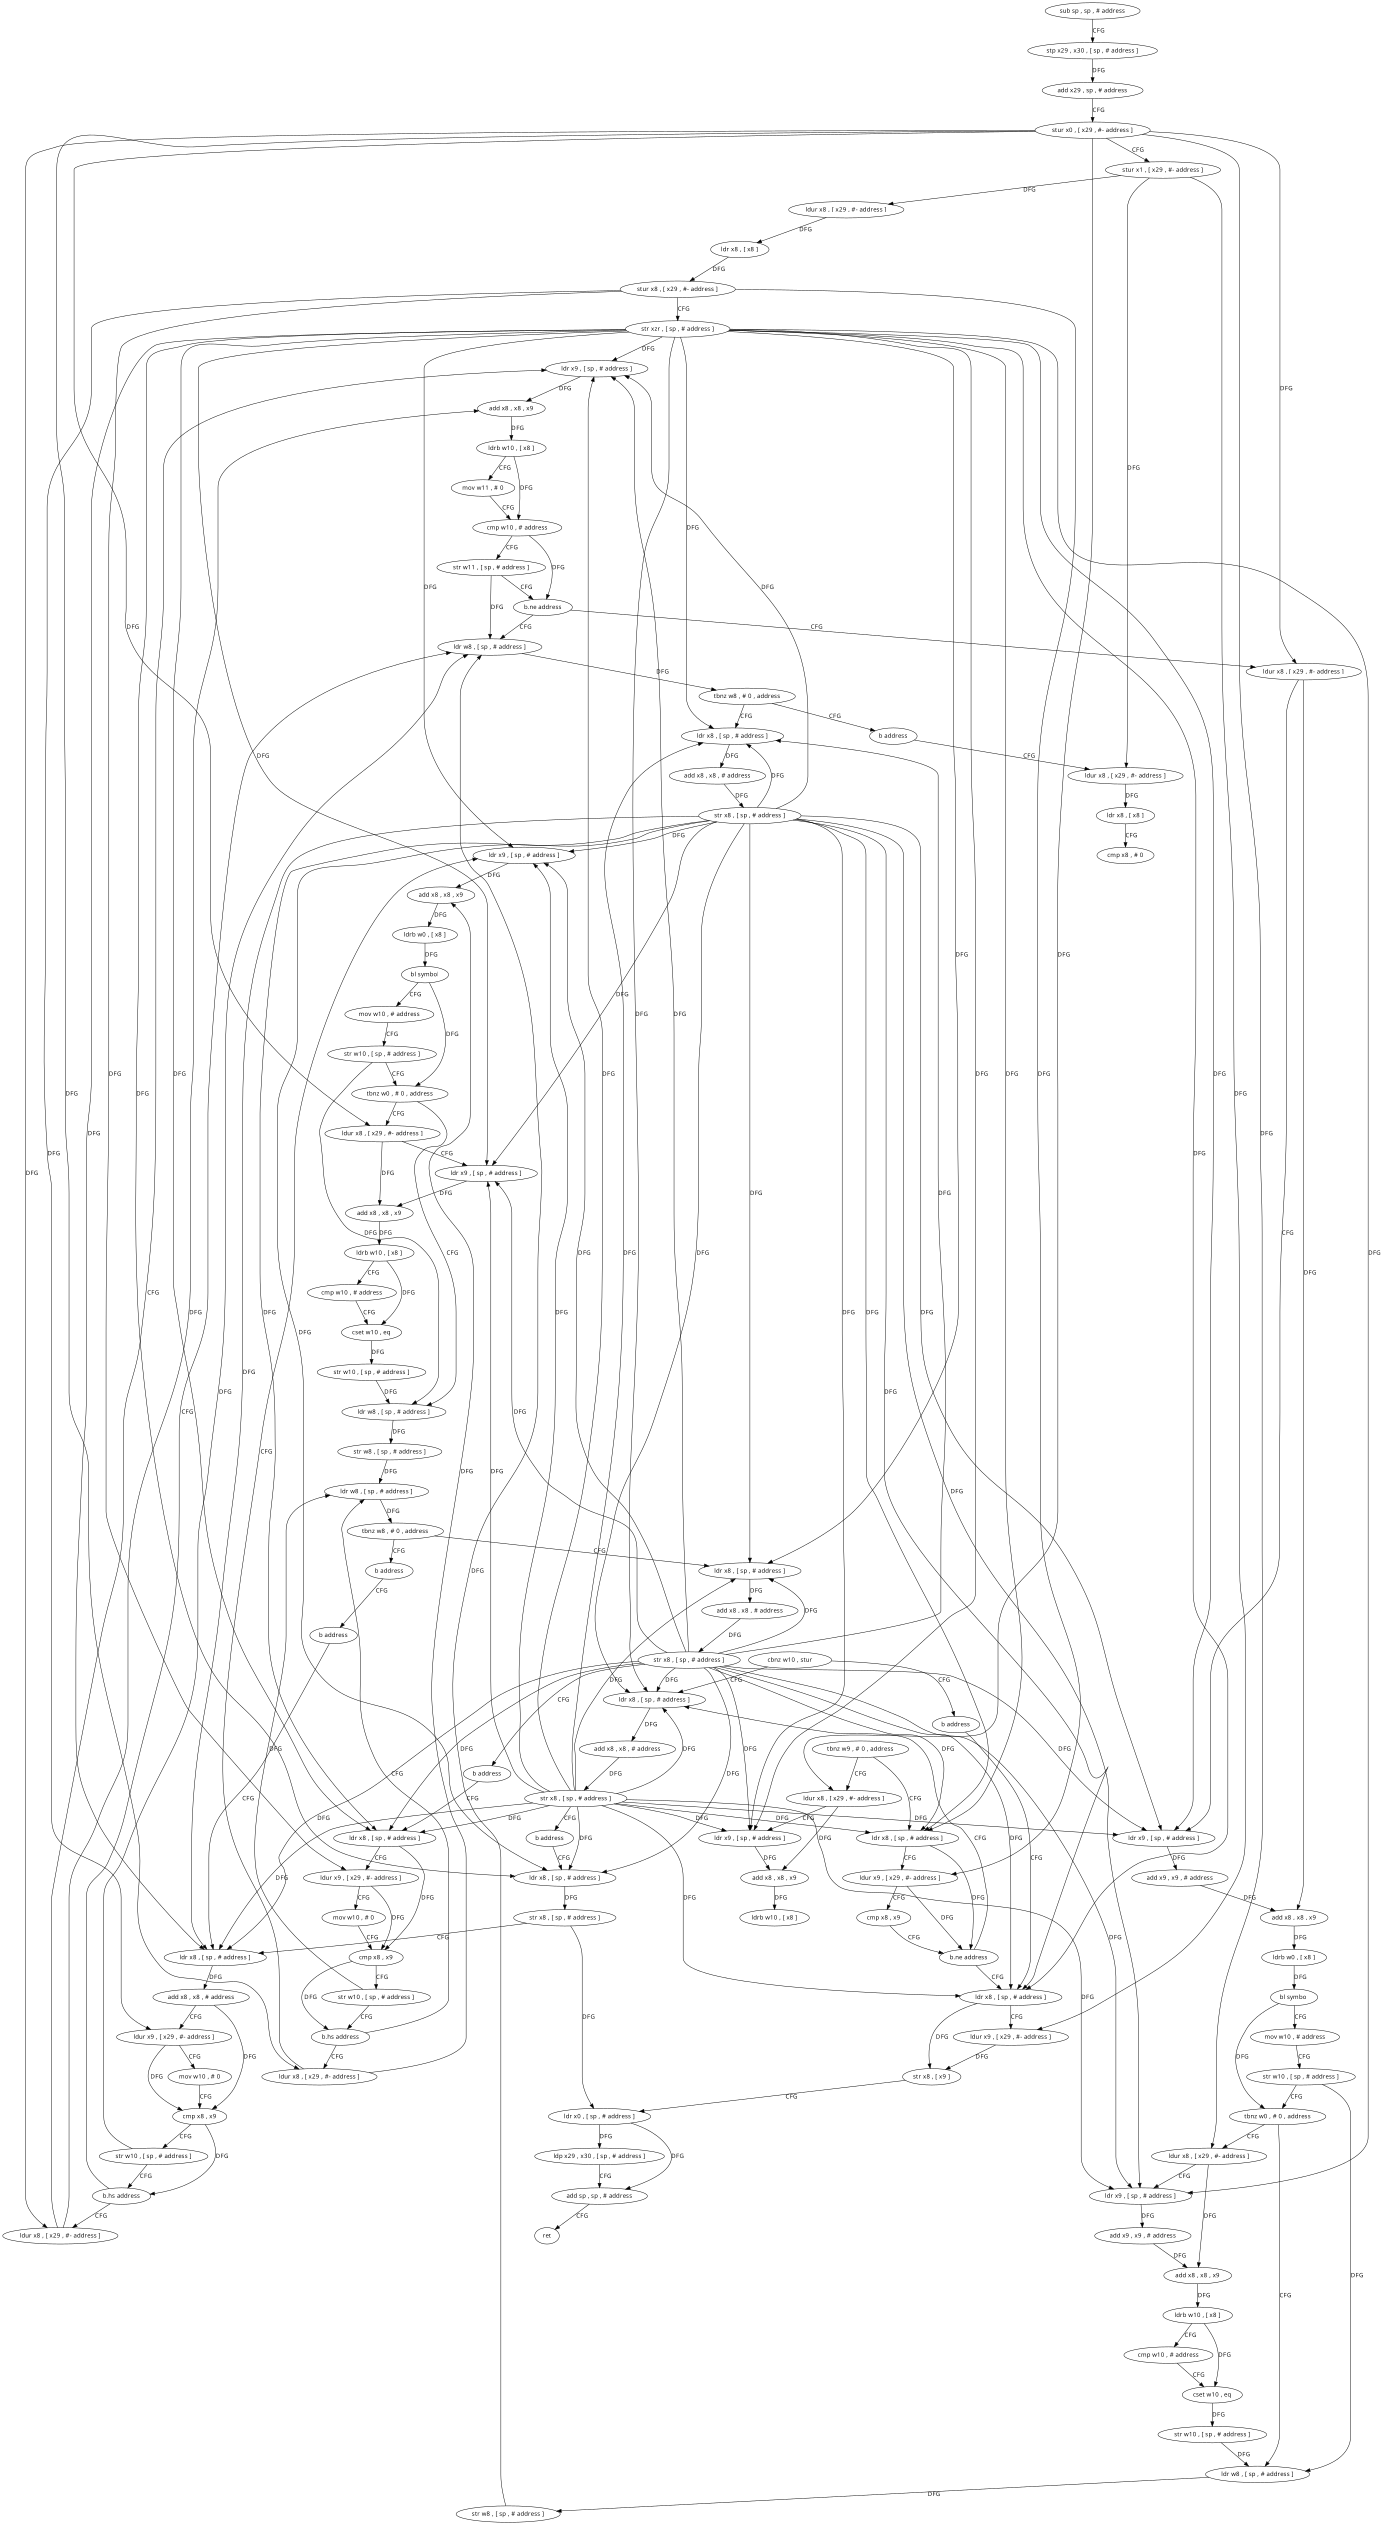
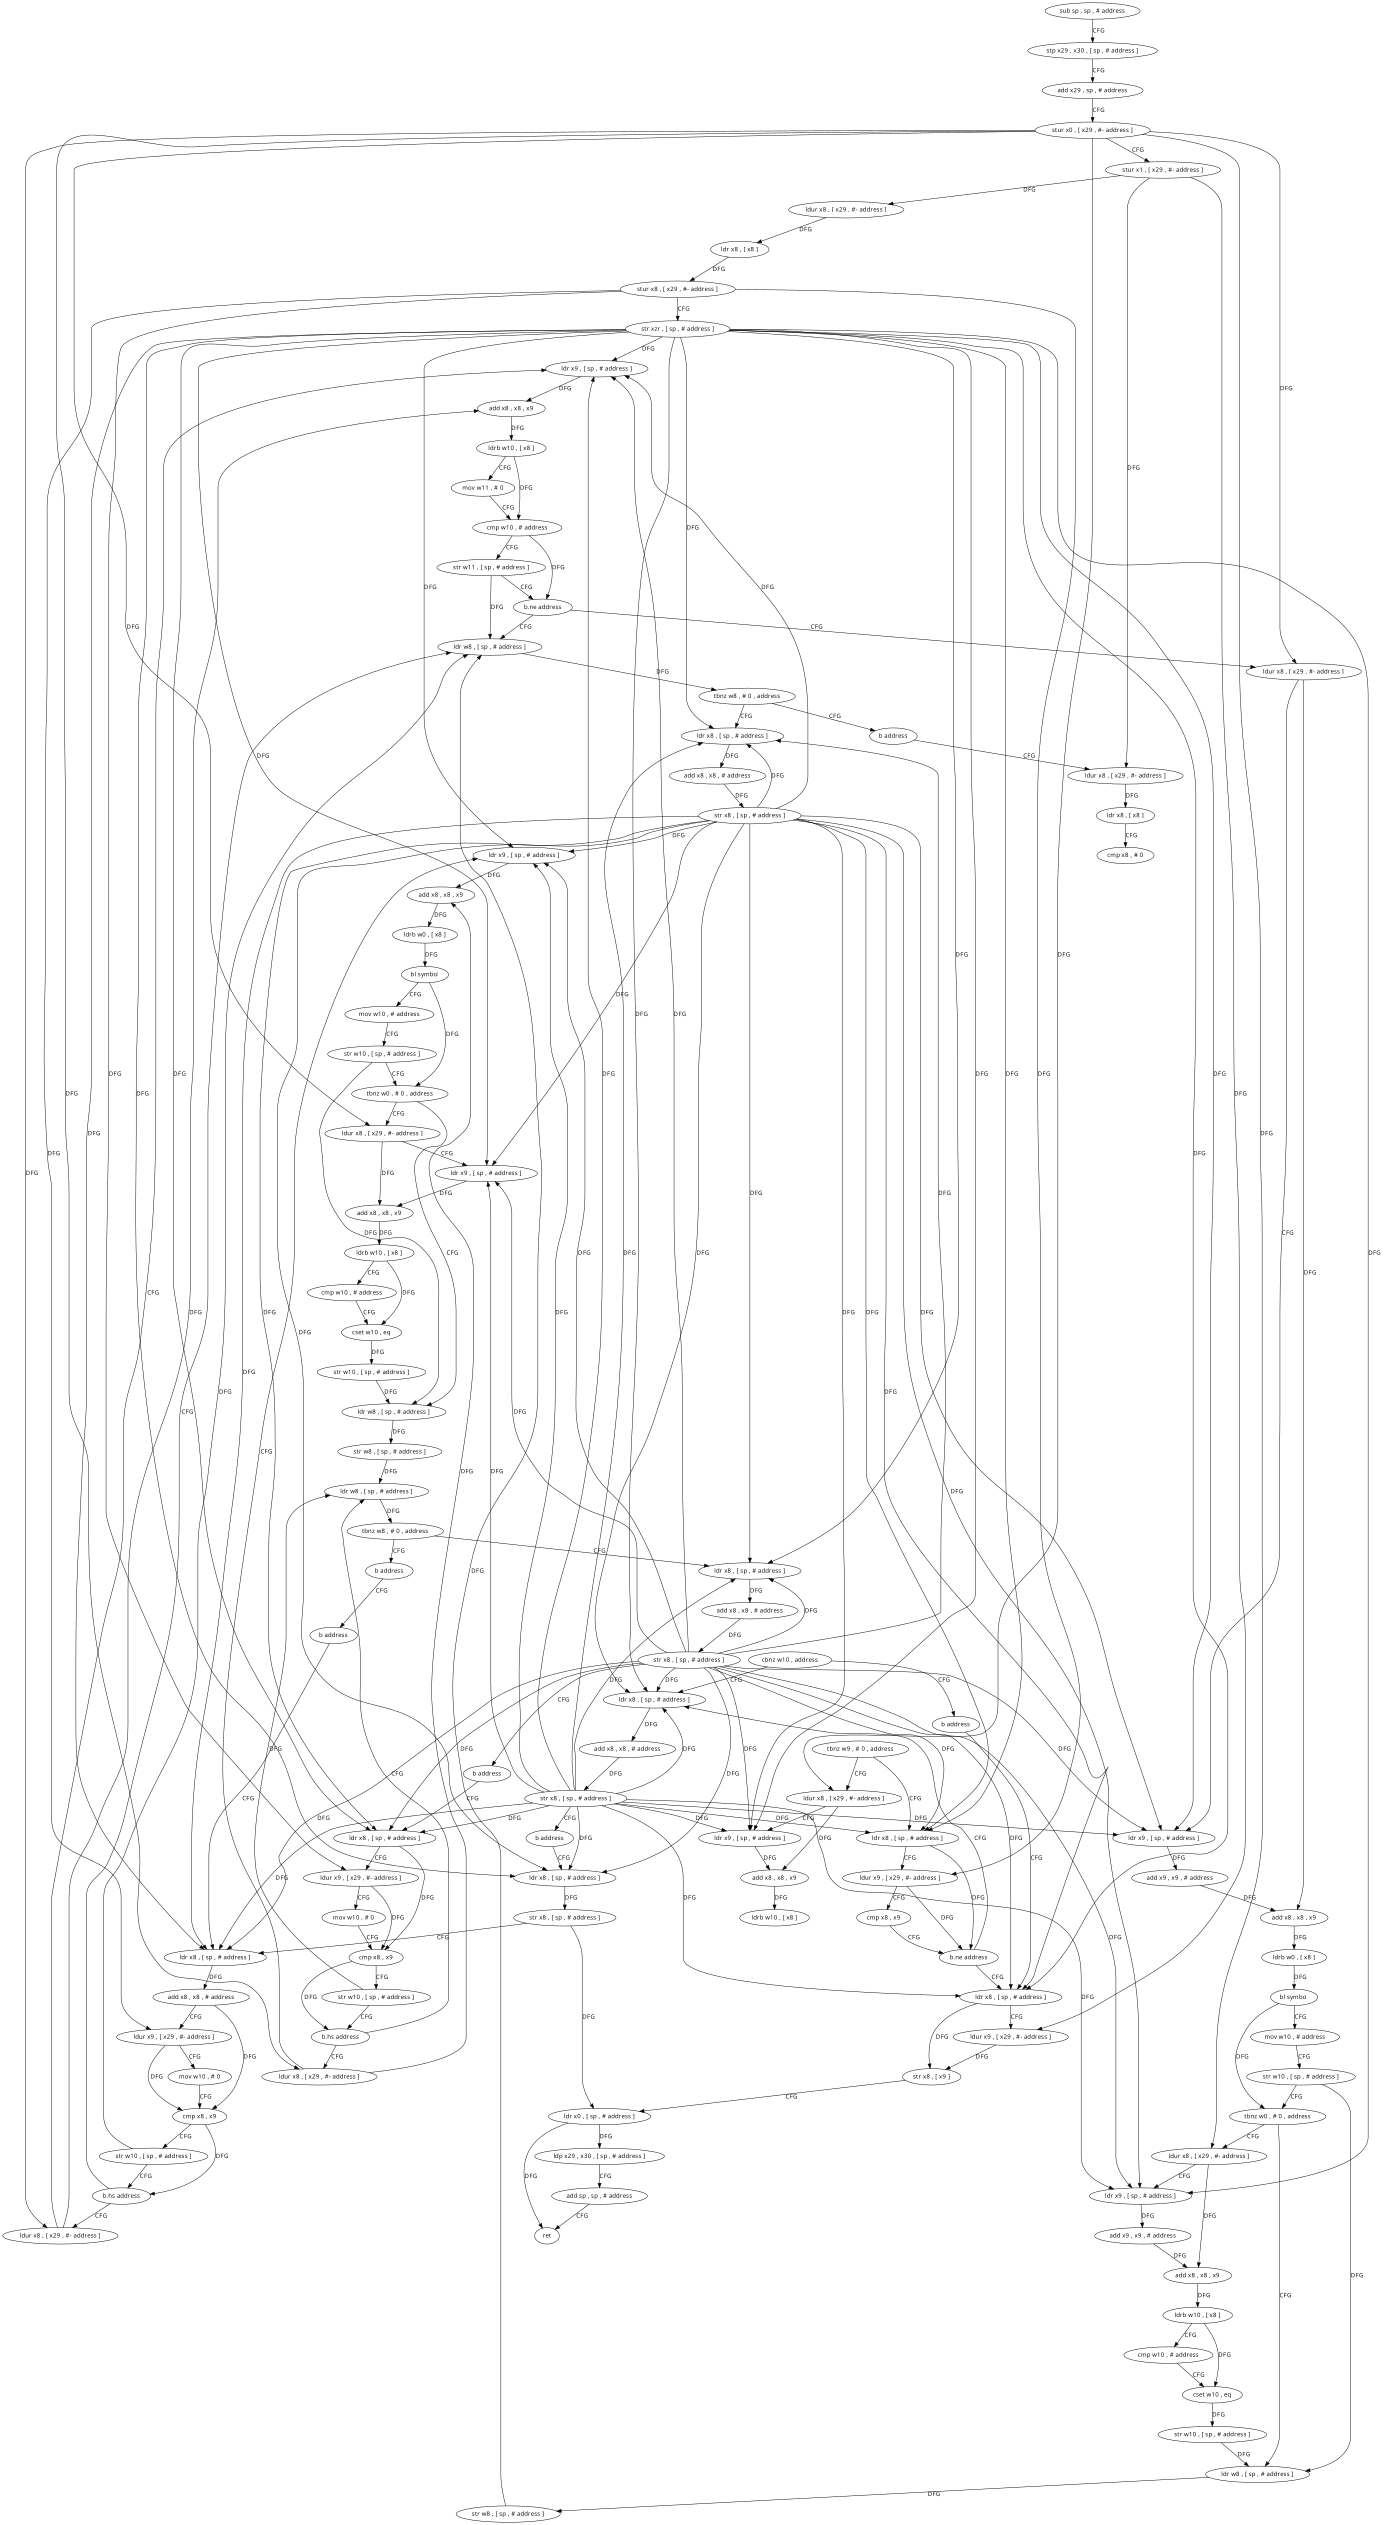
edge "stp x29 , x30 , [ sp , # address ]" -> "add x29 , sp , # address": label "DFG" -> "CFG"
node "cbnz w10 , stur": label "cbnz w10 , stur" -> "cbnz w10 , address"
edge "ldr x0 , [ sp , # address ]" -> "add sp , sp , # address": now "ldr x0 , [ sp , # address ]" -> "ret"
